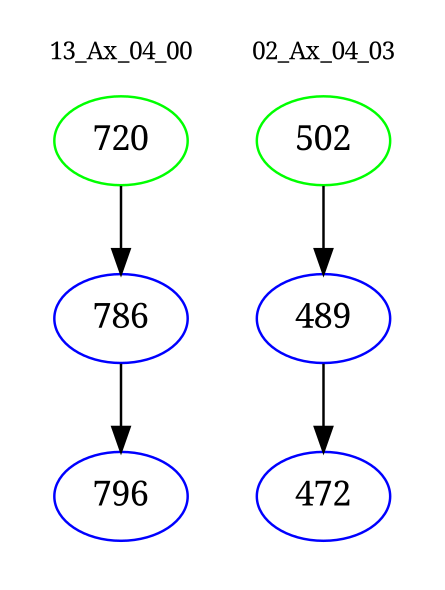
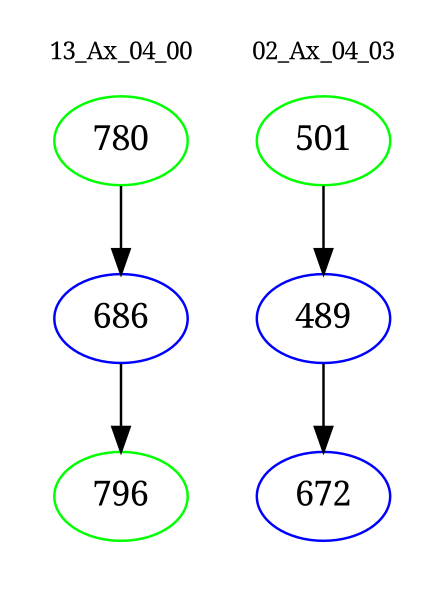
node "720": label "720" -> "780"
node "502": label "502" -> "501"
node "786": label "786" -> "686"
node "796": color blue -> green
node "472": label "472" -> "672"
